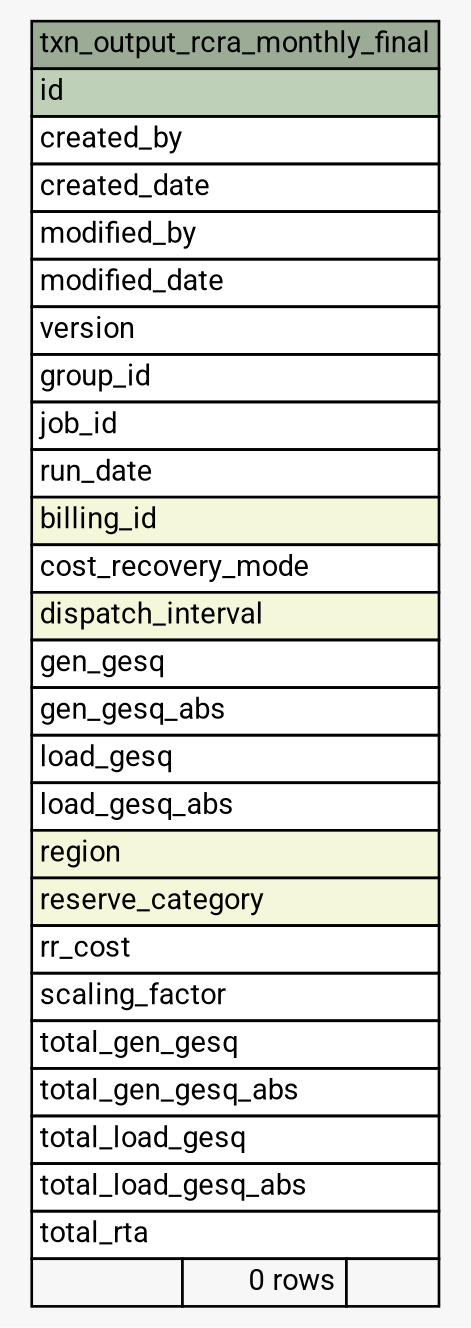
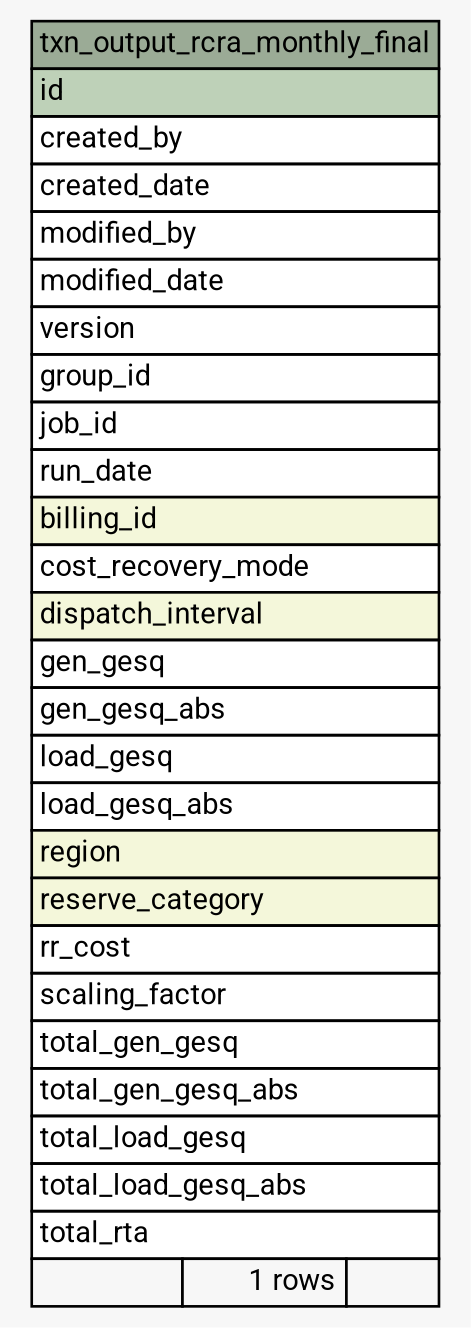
node "txn_output_rcra_monthly_final": text "0 rows" -> "1 rows"
